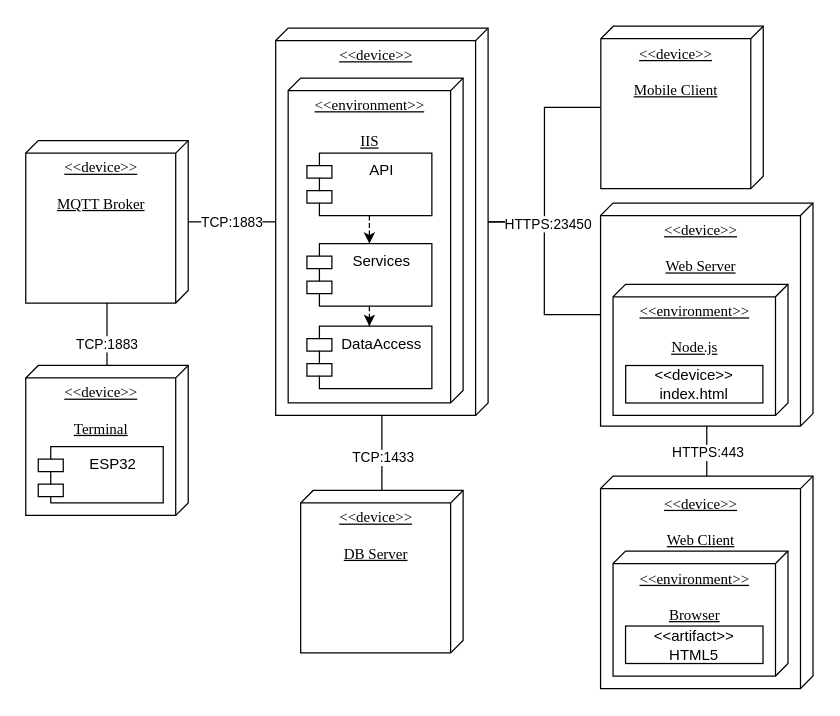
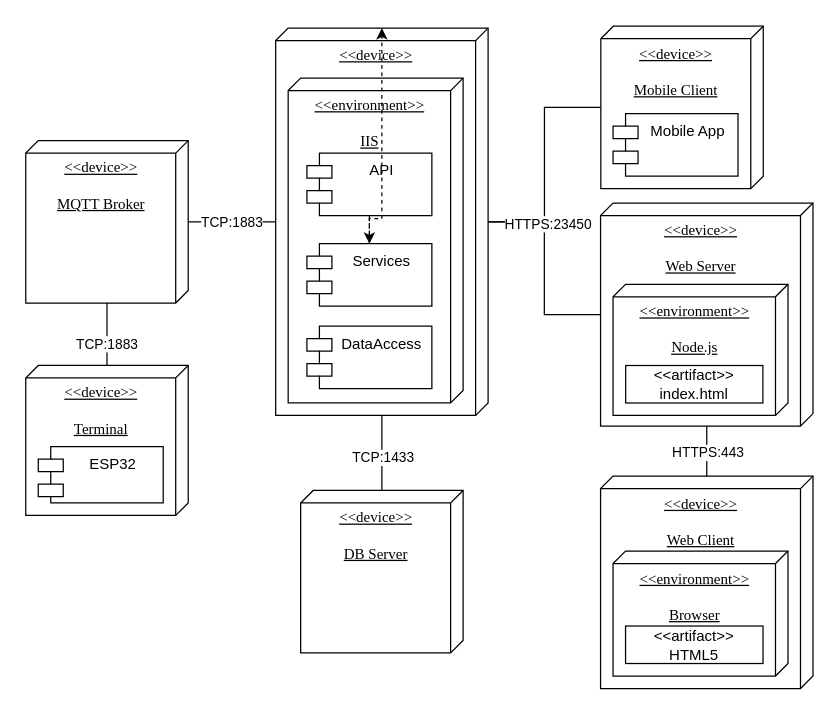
node "Mobile App": added
edge "Services" -> "DataAccess": now "Services" -> "<<device>> Server"
node "<<device>> index.html": label "<<device>> index.html" -> "<<artifact>> index.html"
